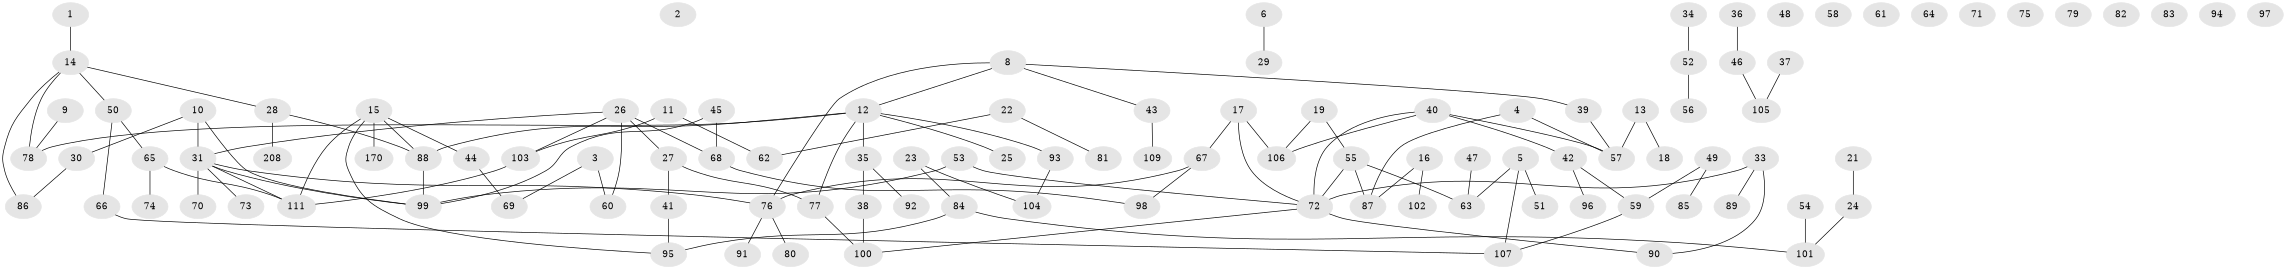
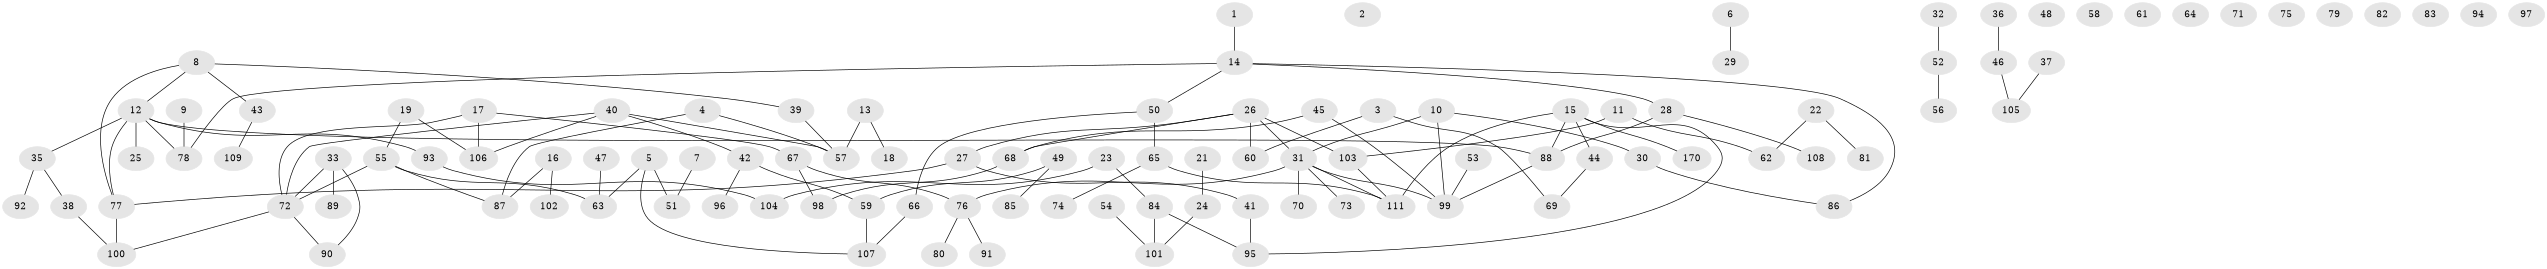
node "34": label "34" -> "32"
edge "8" -- "76": now "8" -- "77"
node "208": label "208" -> "108"
node "7": added
edge "53" -- "72": removed
